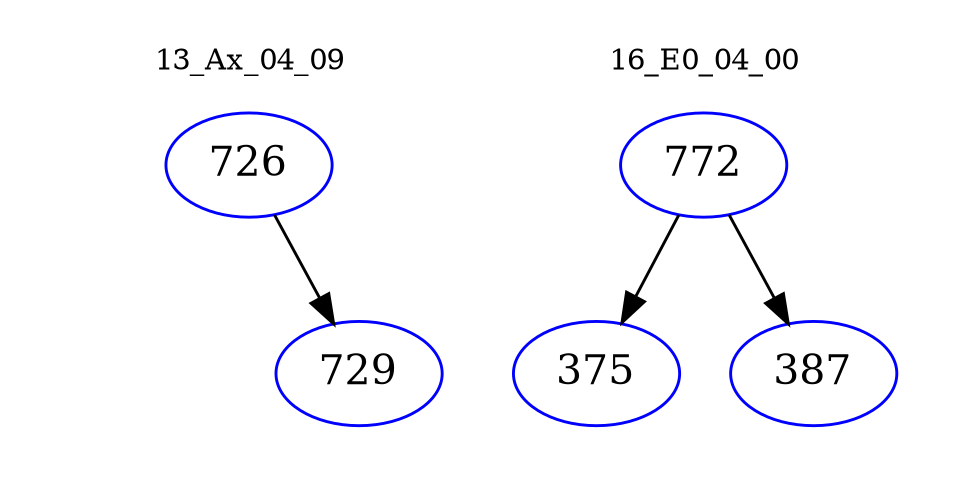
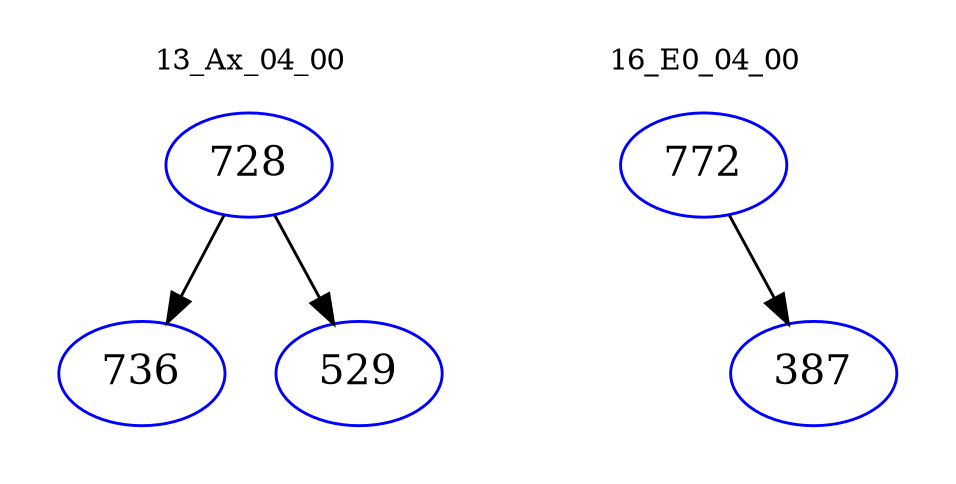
cluster "13_Ax_04_09": label "13_Ax_04_09" -> "13_Ax_04_00"
node "726": label "726" -> "728"
node "736": added
node "729": label "729" -> "529"
node "375": removed
